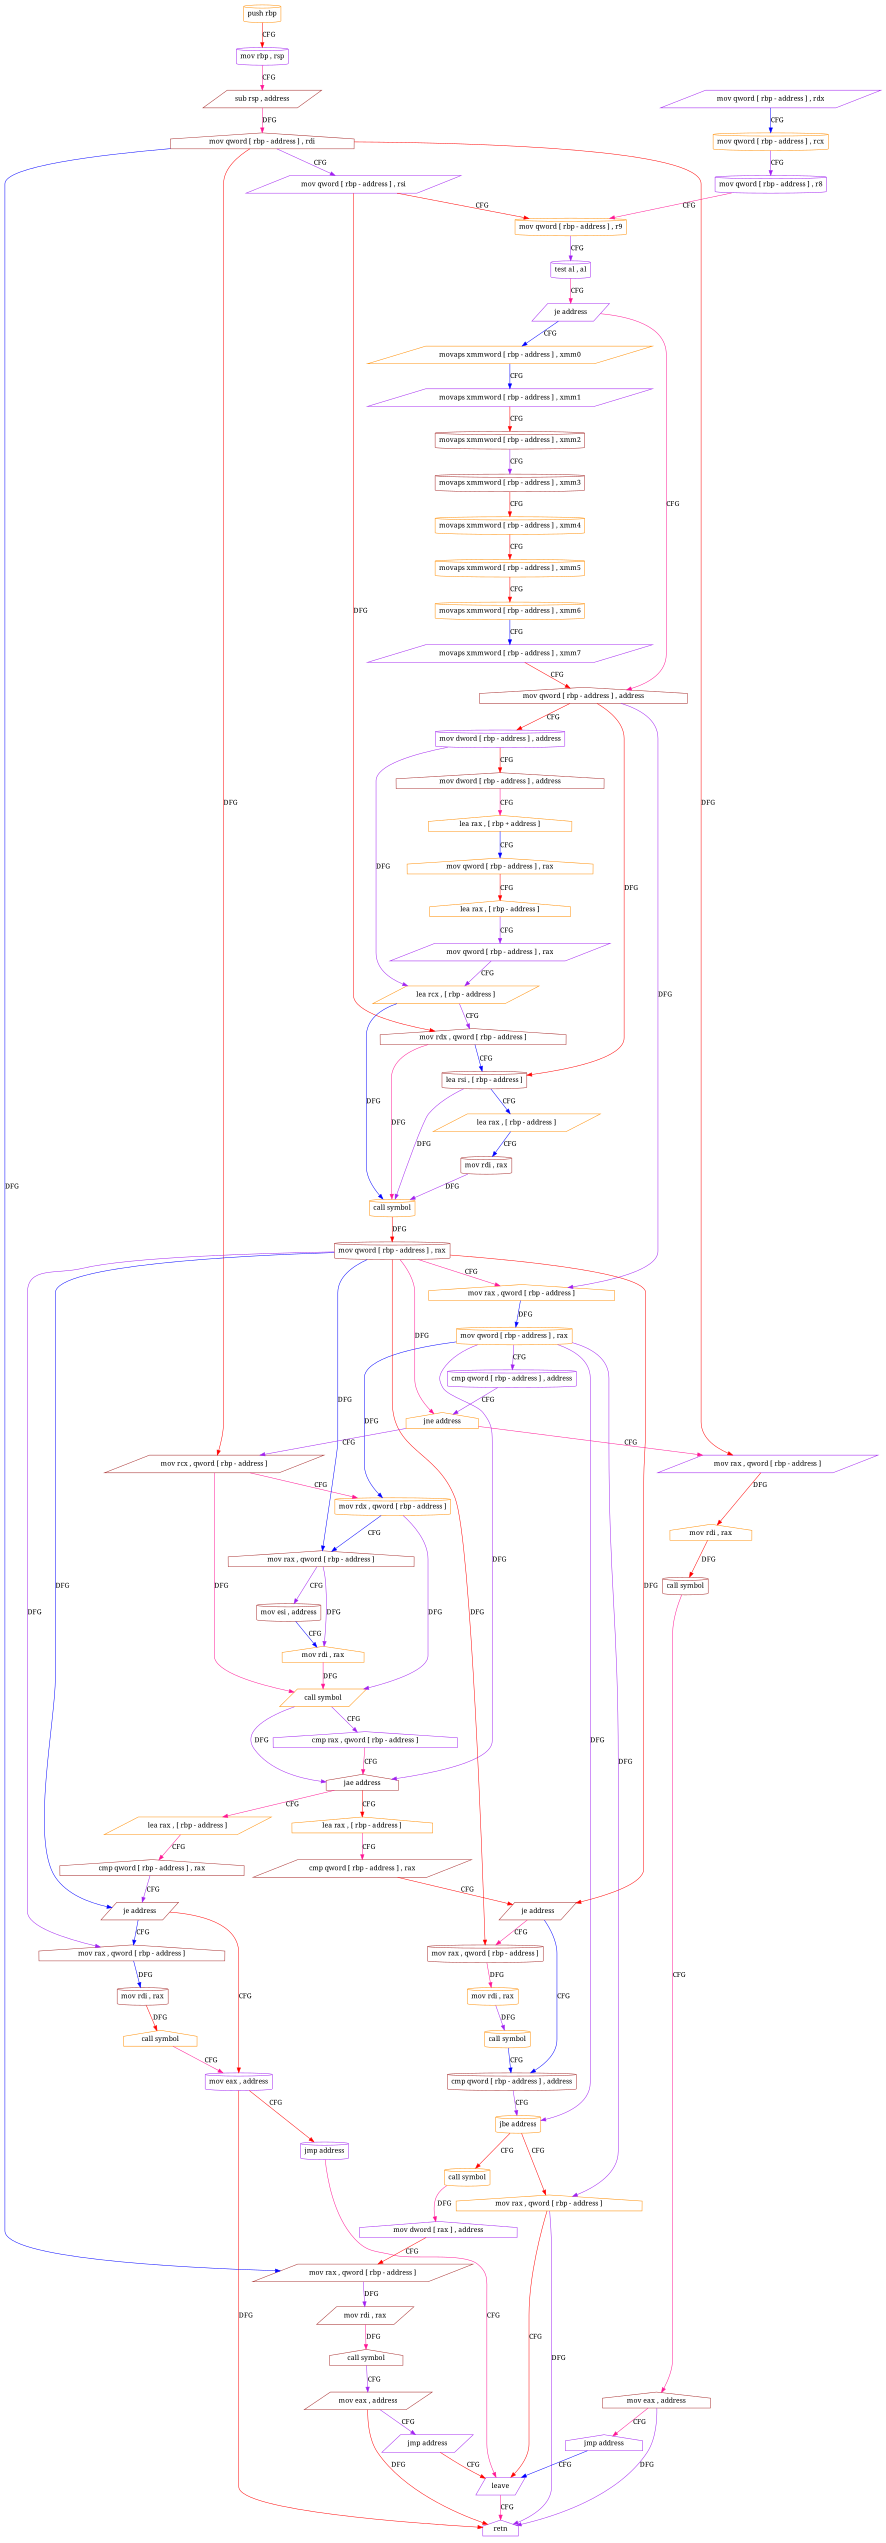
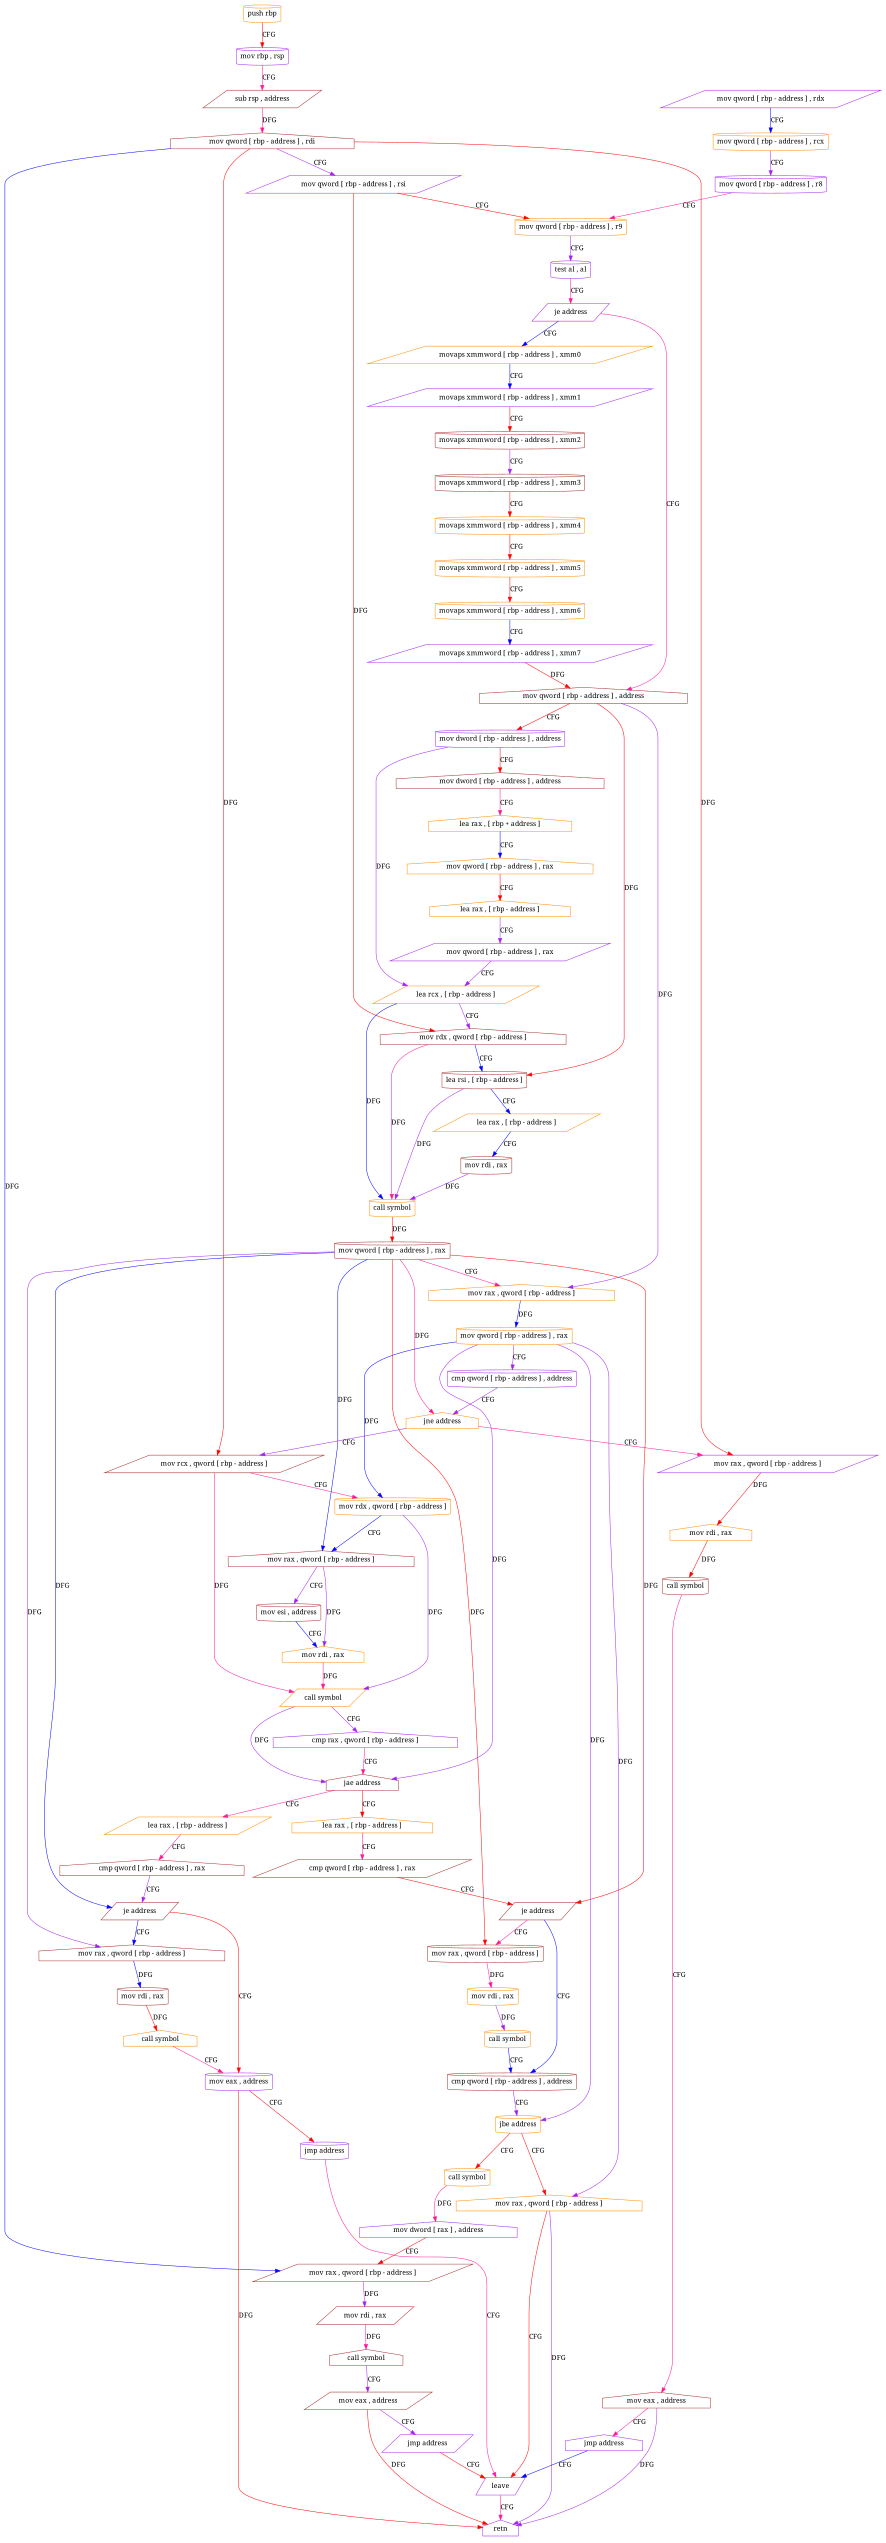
edge "movaps xmmword [ rbp - address ] , xmm7" -> "mov qword [ rbp - address ] , address": label "CFG" -> "DFG"
